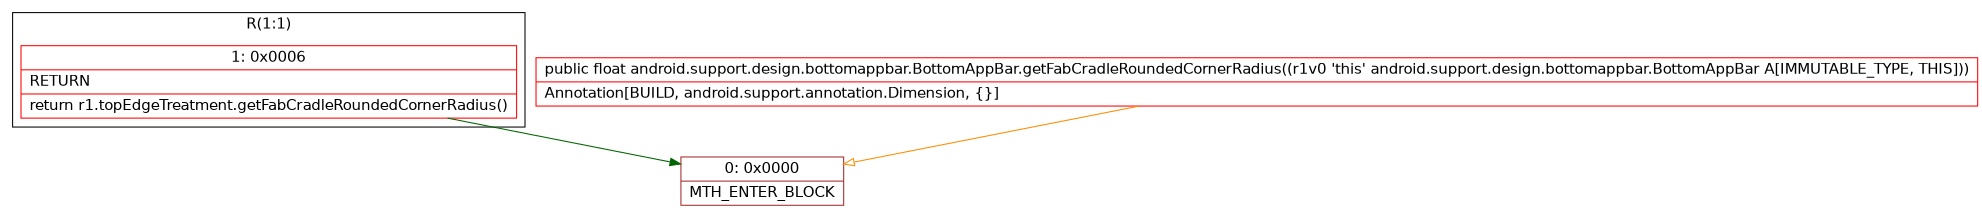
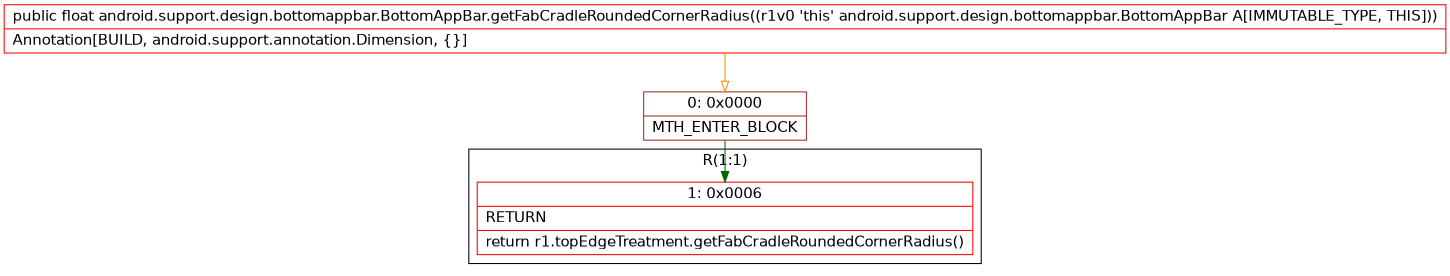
edge "1: 0x0006" -> "0: 0x0000": reversed
